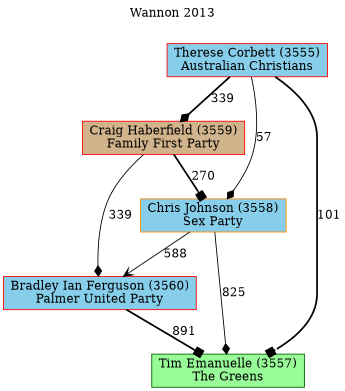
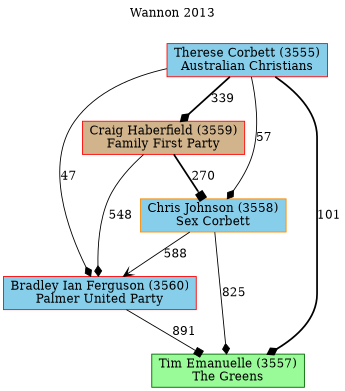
edge "Therese Corbett (3555) Australian Christians" -> "Bradley Ian Ferguson (3560) Palmer United Party": added, label "47"
edge "Therese Corbett (3555) Australian Christians" -> "Tim Emanuelle (3557) The Greens": arrowhead box -> diamond
edge "Craig Haberfield (3559) Family First Party" -> "Bradley Ian Ferguson (3560) Palmer United Party": label "339" -> "548"
node "Chris Johnson (3558) Sex Party": label "Chris Johnson (3558) Sex Party" -> "Chris Johnson (3558) Sex Corbett"
edge "Bradley Ian Ferguson (3560) Palmer United Party" -> "Tim Emanuelle (3557) The Greens": style bold -> solid
